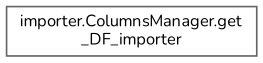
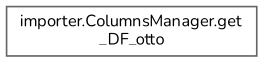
node "importer.ColumnsManager.get _DF_importer": label "importer.ColumnsManager.get _DF_importer" -> "importer.ColumnsManager.get _DF_otto"
